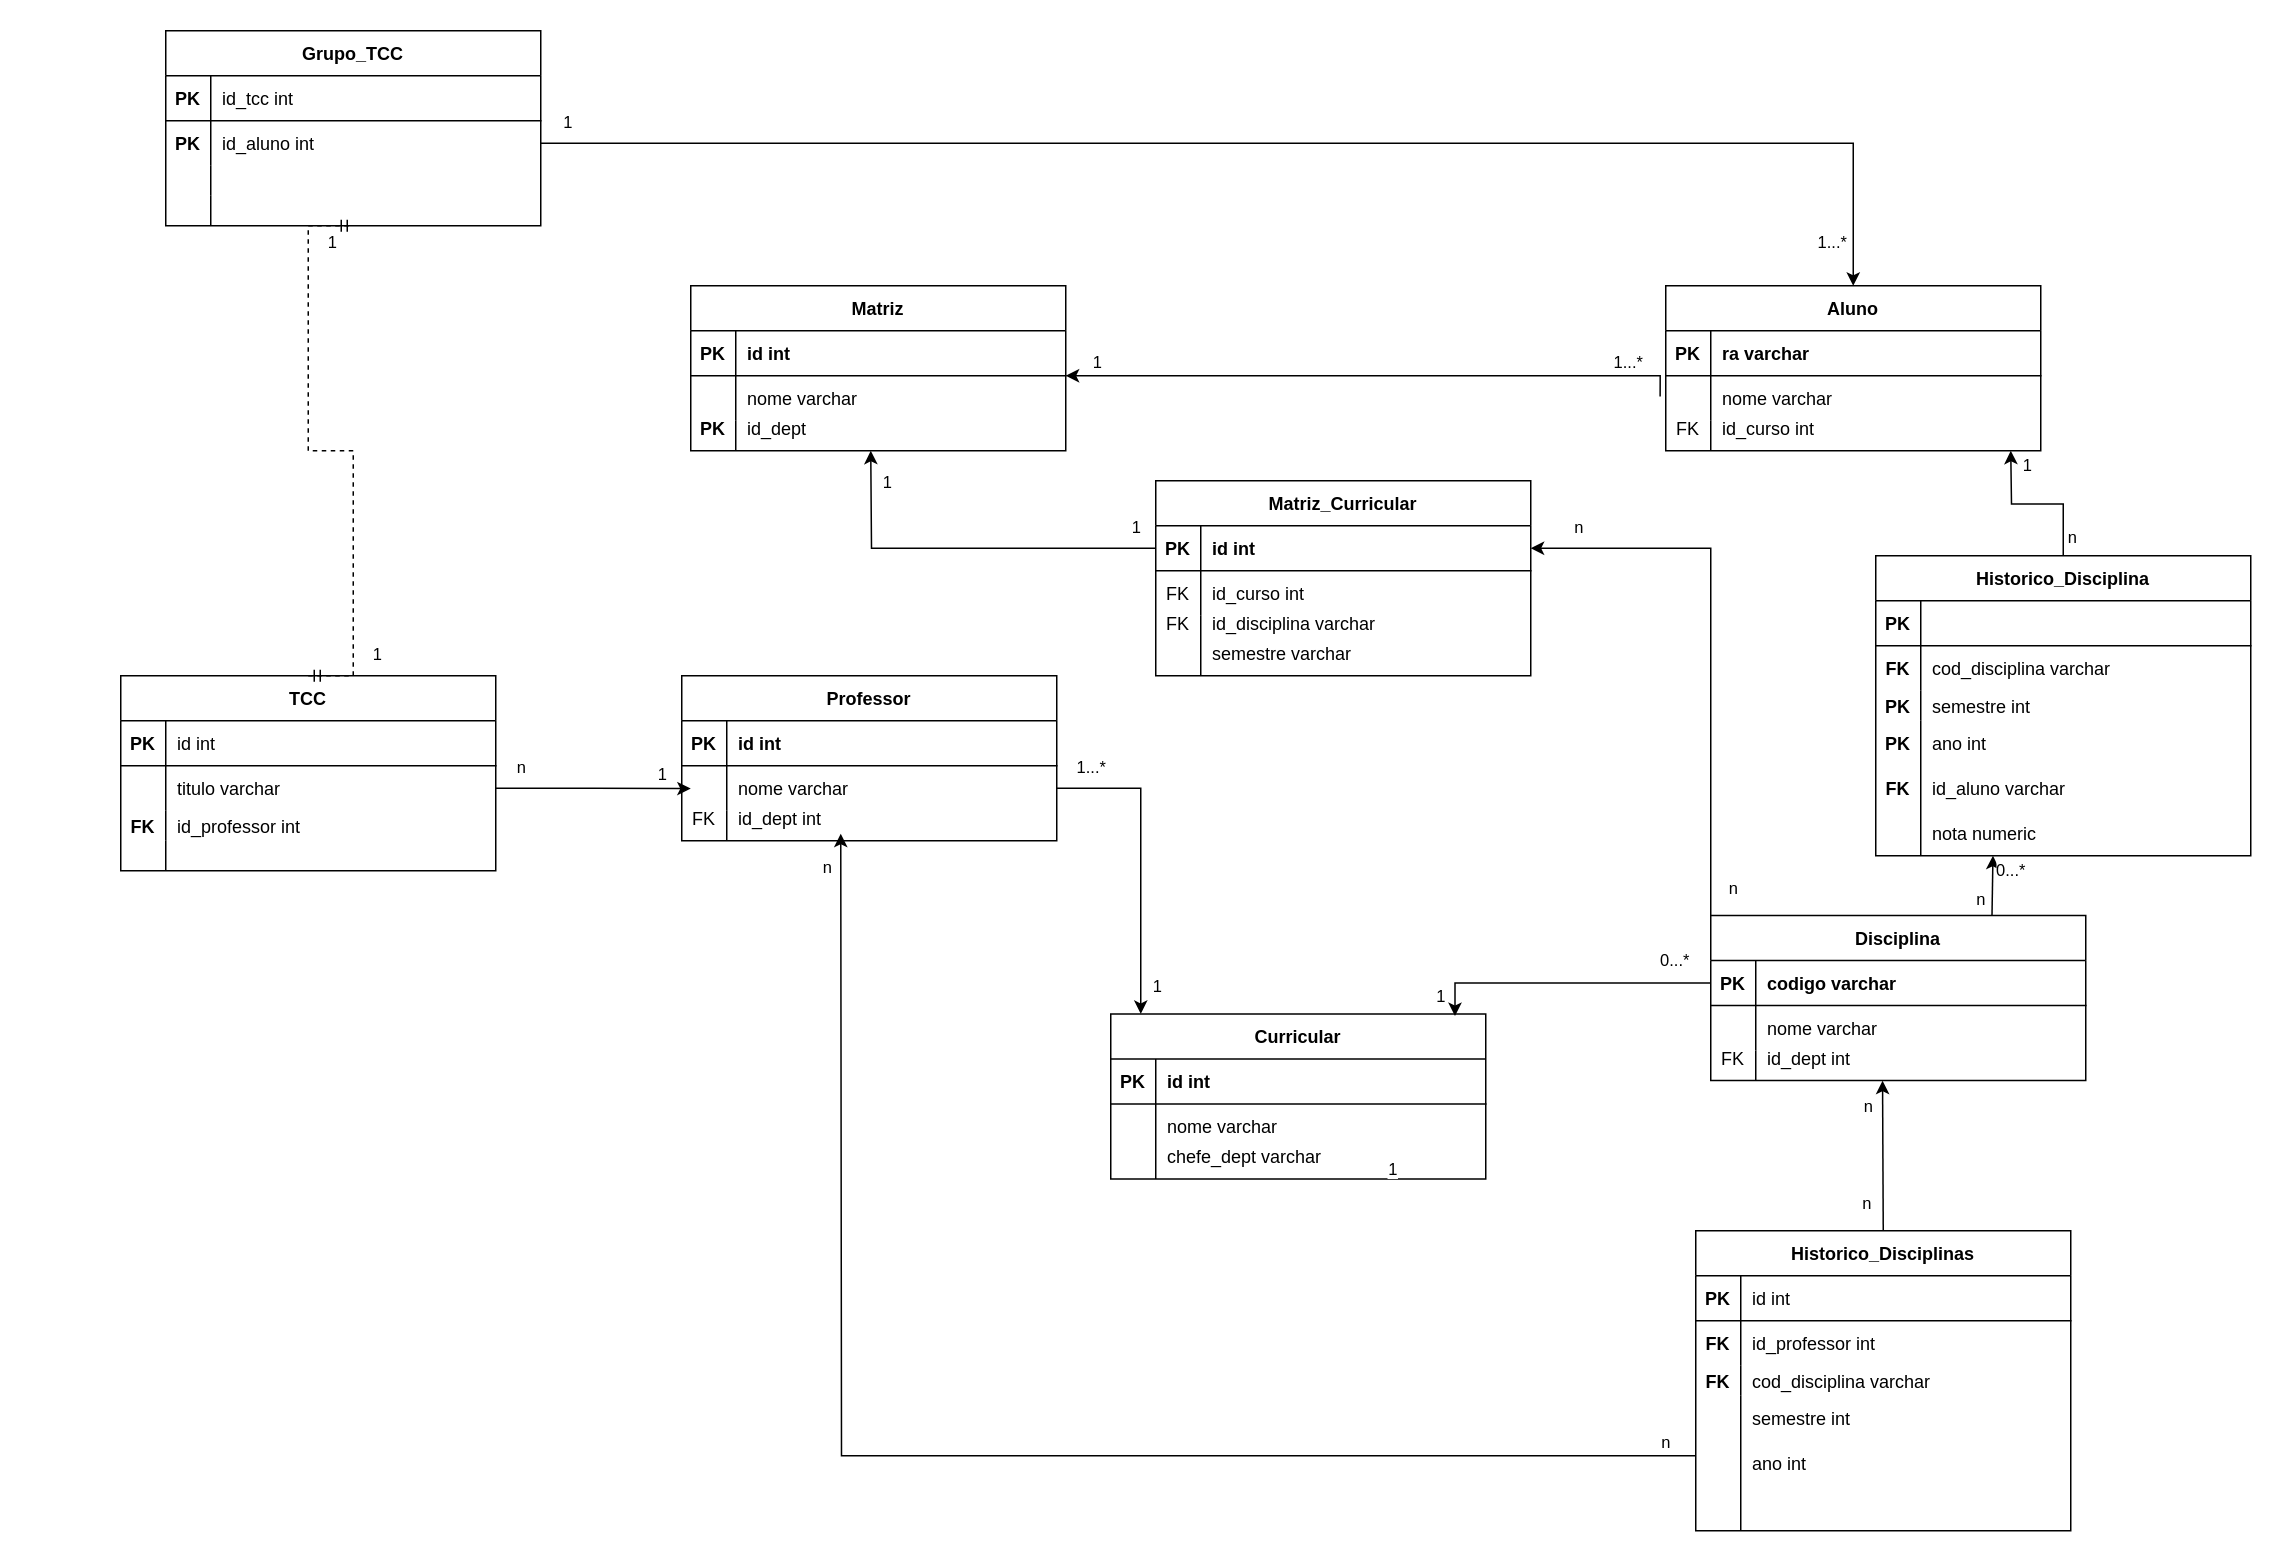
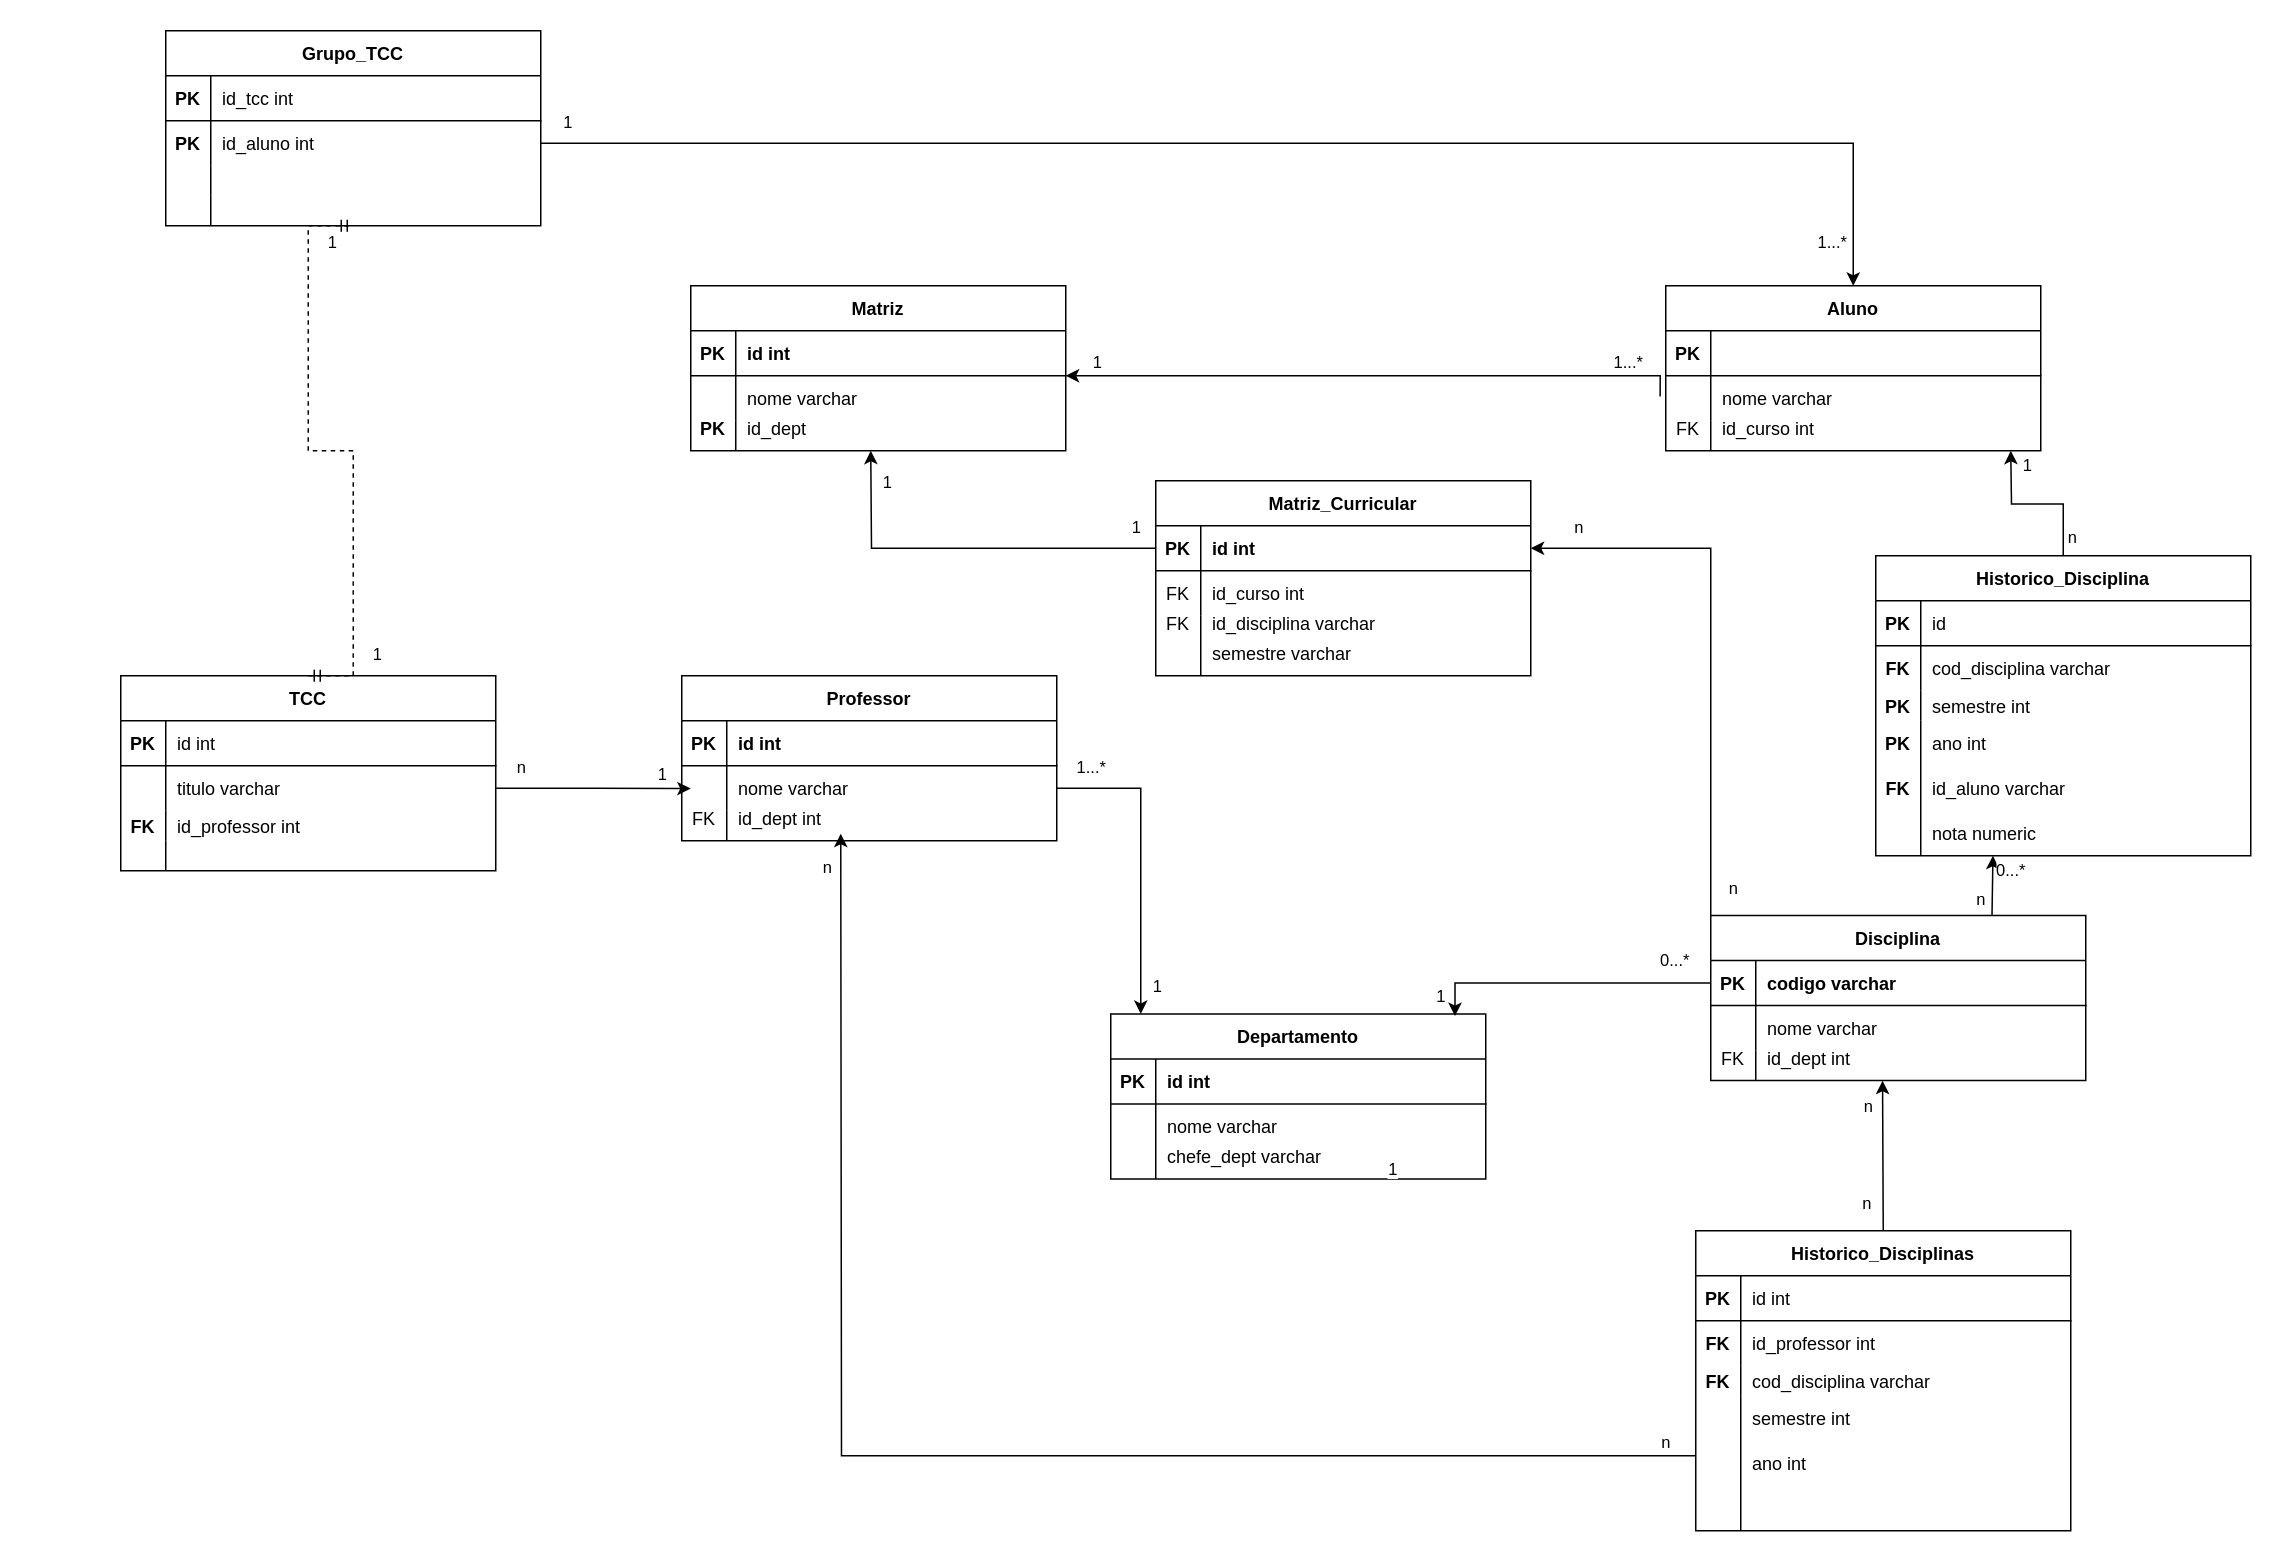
node "ra varchar": removed
node "id": added
node "Curricular": label "Curricular" -> "Departamento"
